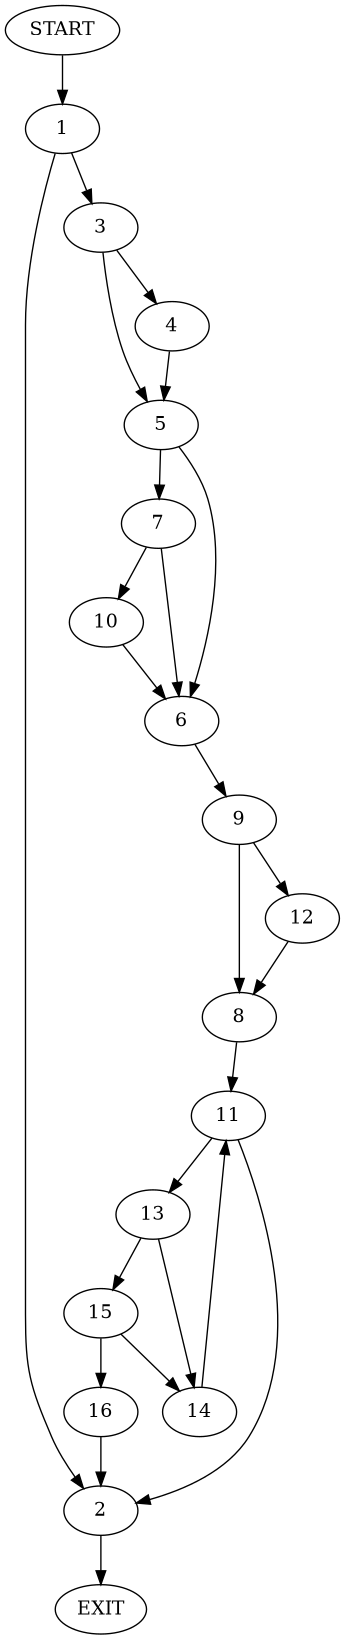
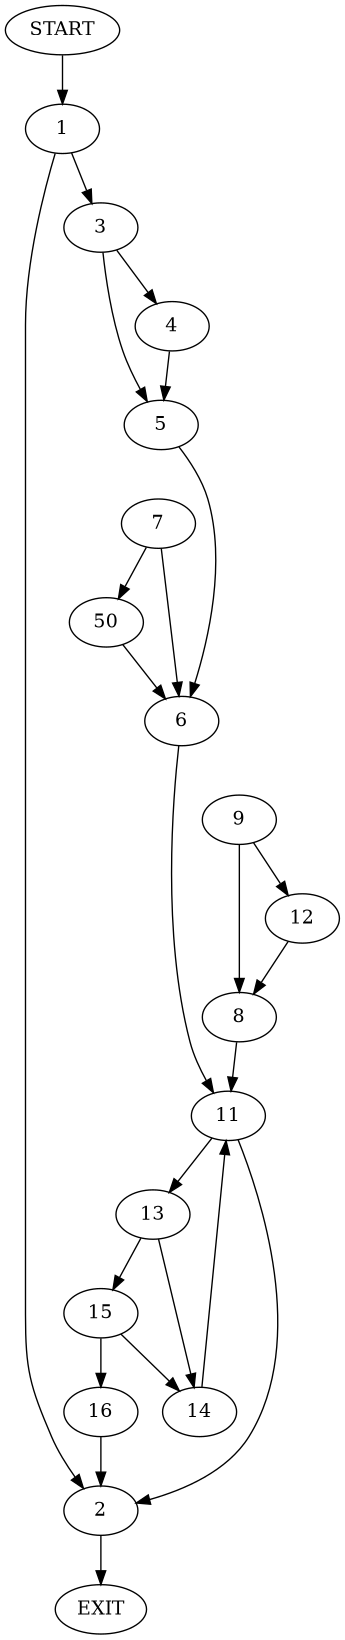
edge "5" -> "7": removed
node "10": label "10" -> "50"
edge "6" -> "9": now "6" -> "11"
